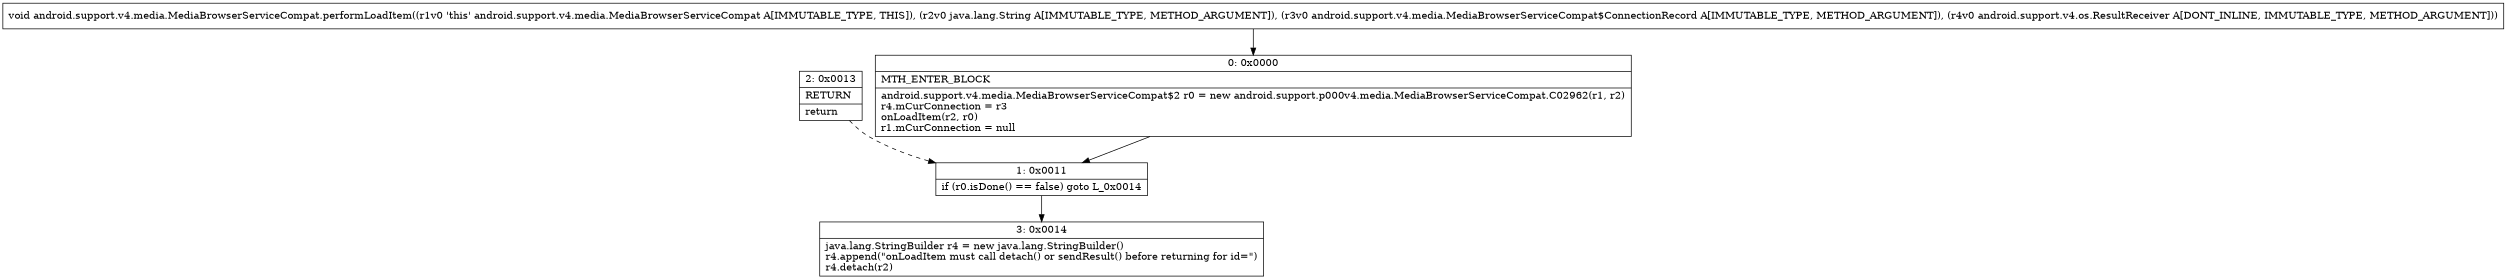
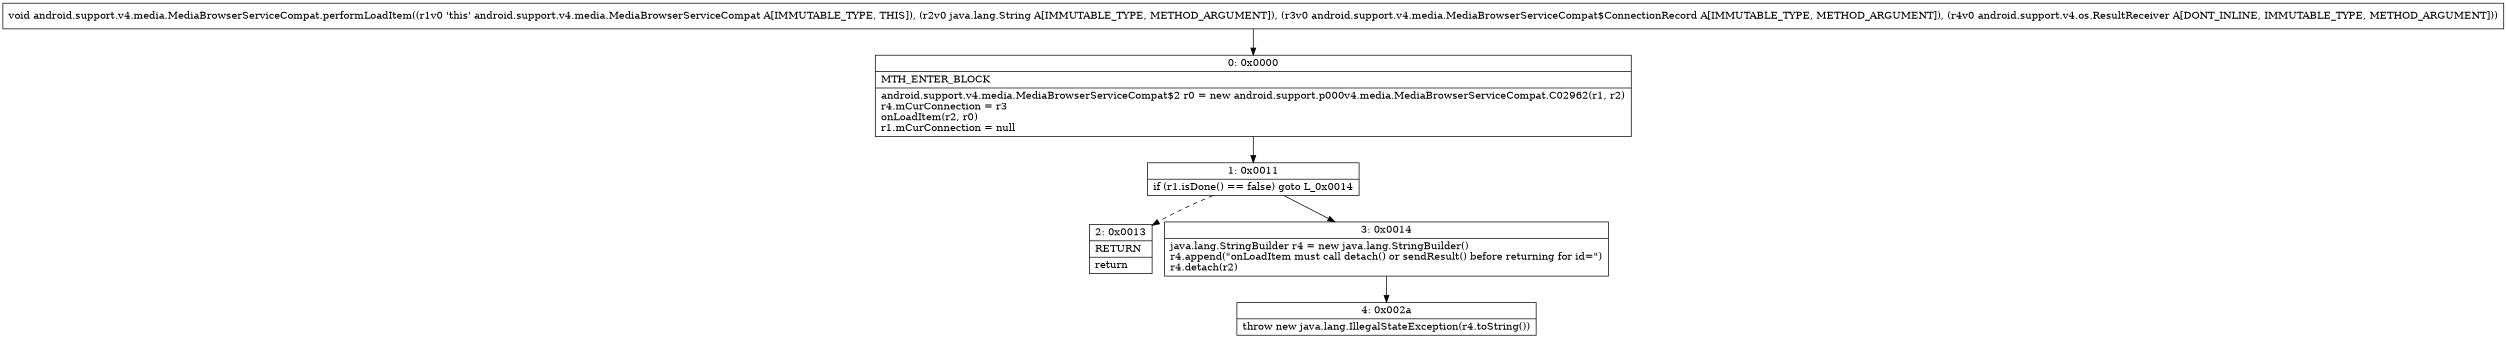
edge "2: 0x0013" -> "1: 0x0011": reversed
node "1: 0x0011": text "if (r0.isDone() == false) goto L_0x0014" -> "if (r1.isDone() == false) goto L_0x0014"
node "4: 0x002a": added
